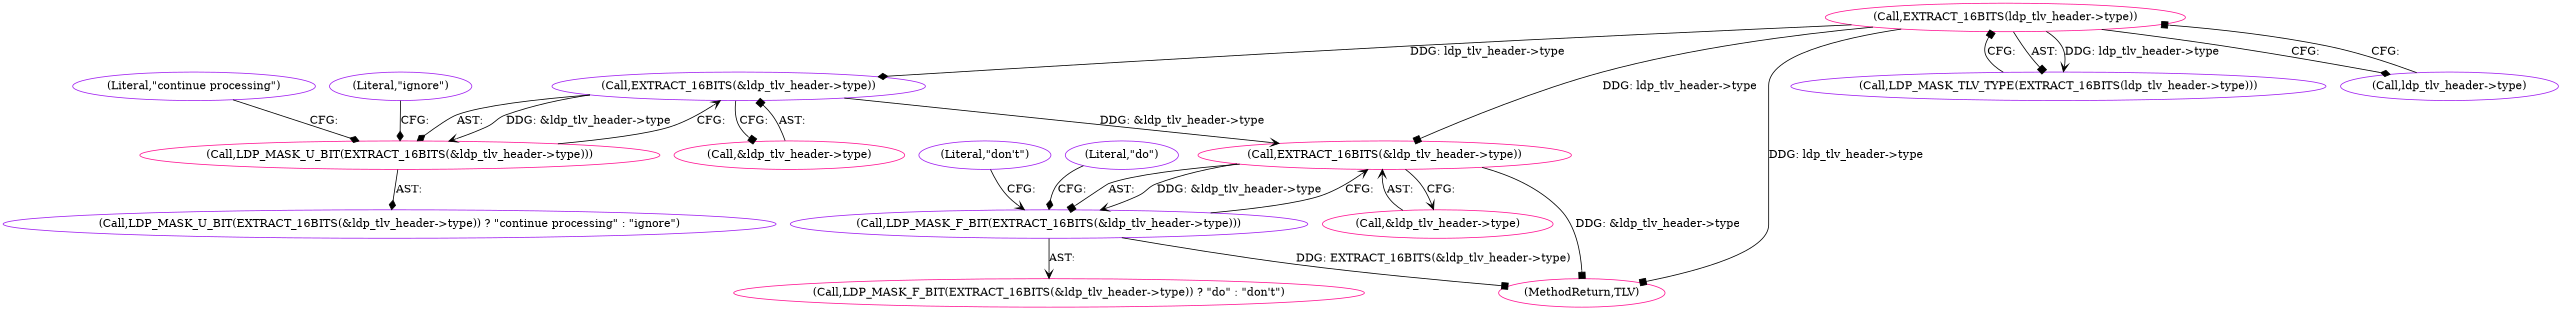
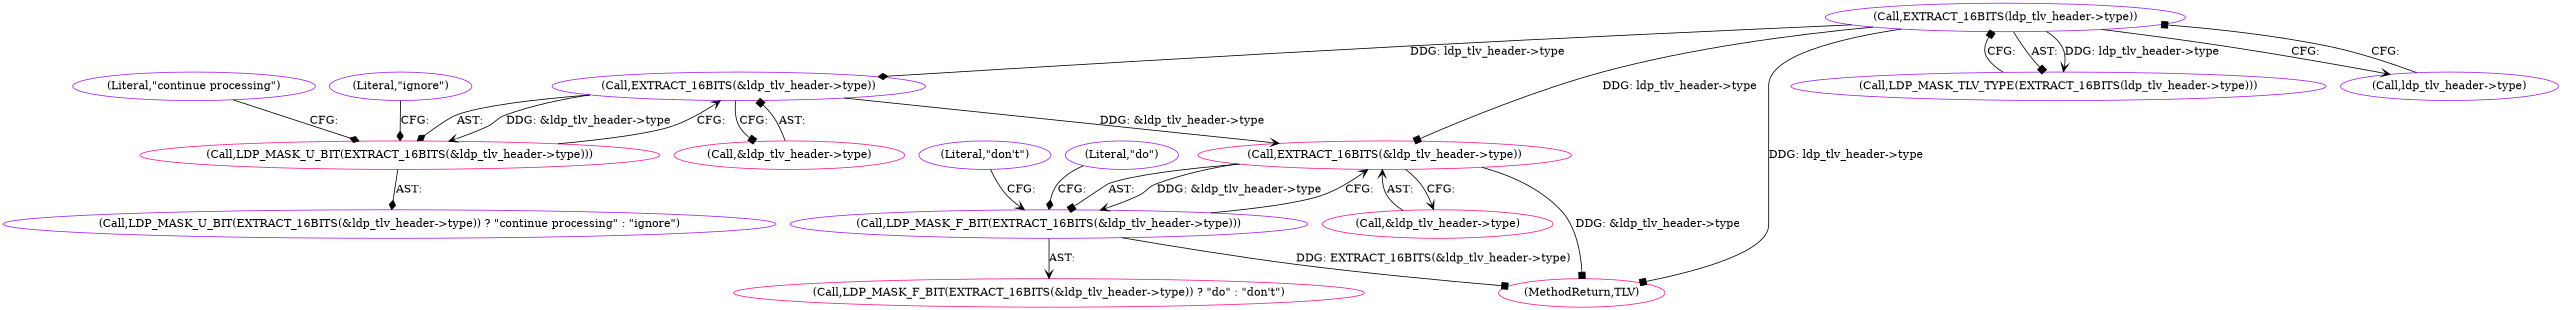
node "(Call,EXTRACT_16BITS(ldp_tlv_header->type))": color deeppink -> purple
edge "(Call,EXTRACT_16BITS(ldp_tlv_header->type))" -> "(Call,ldp_tlv_header->type)": arrowhead diamond -> vee
